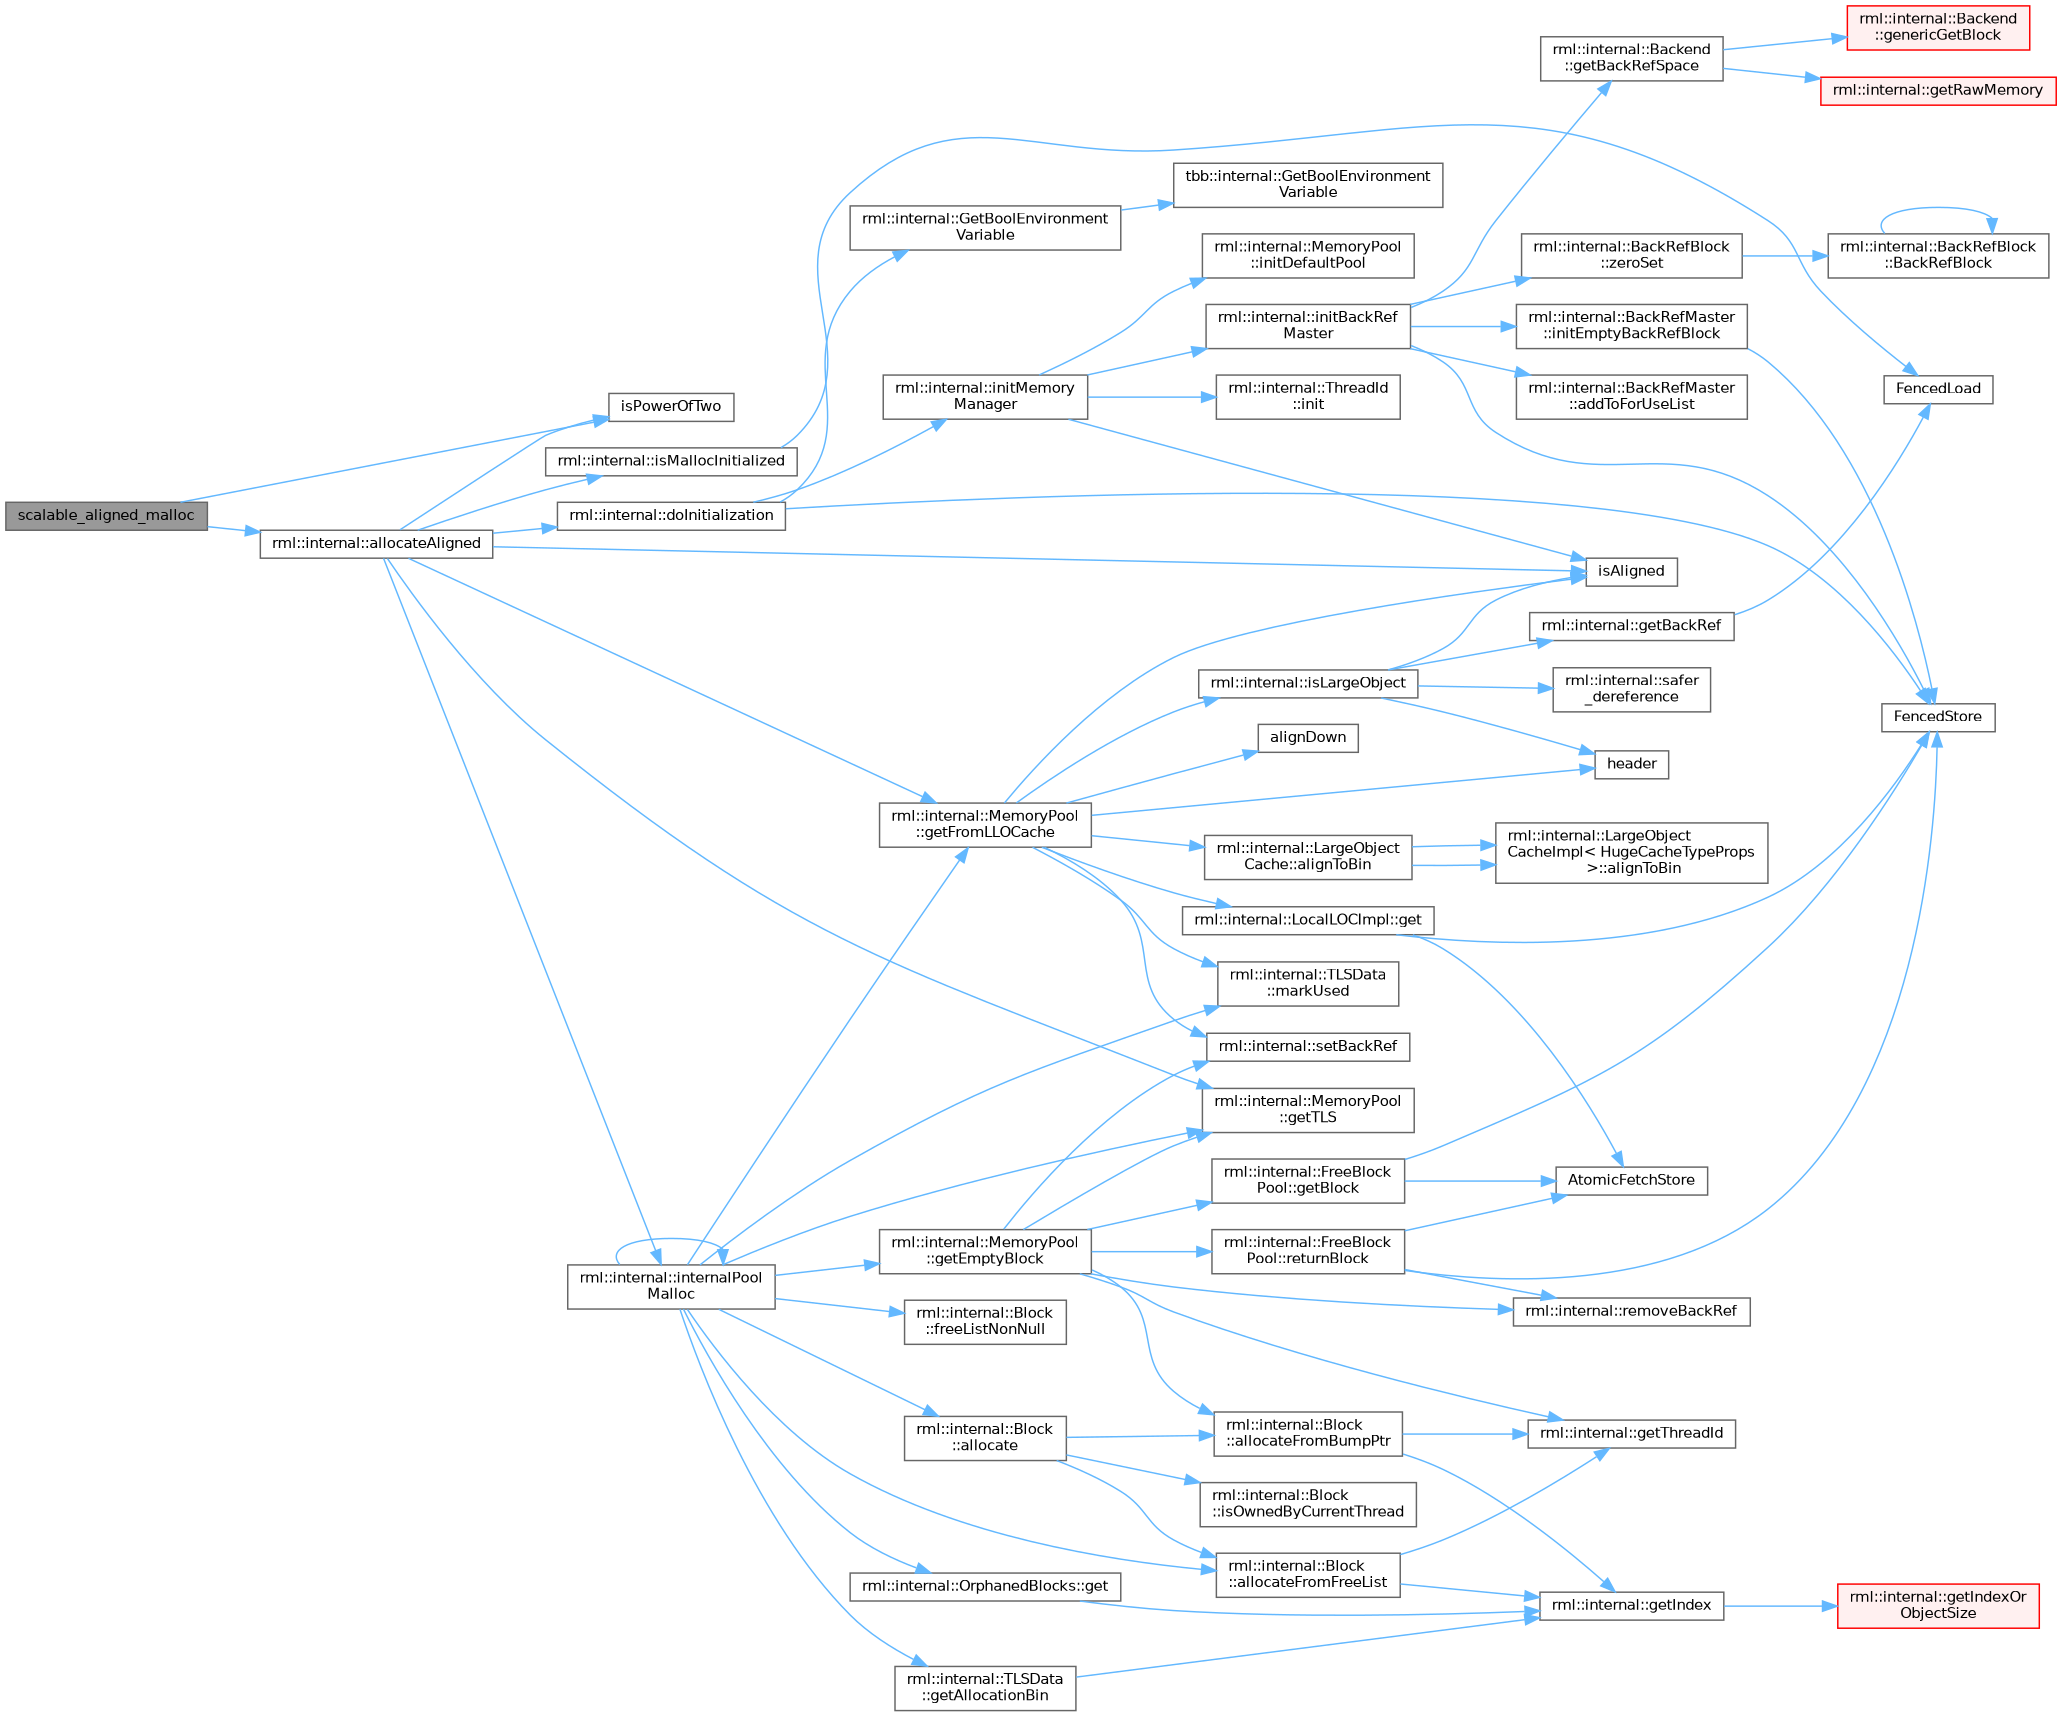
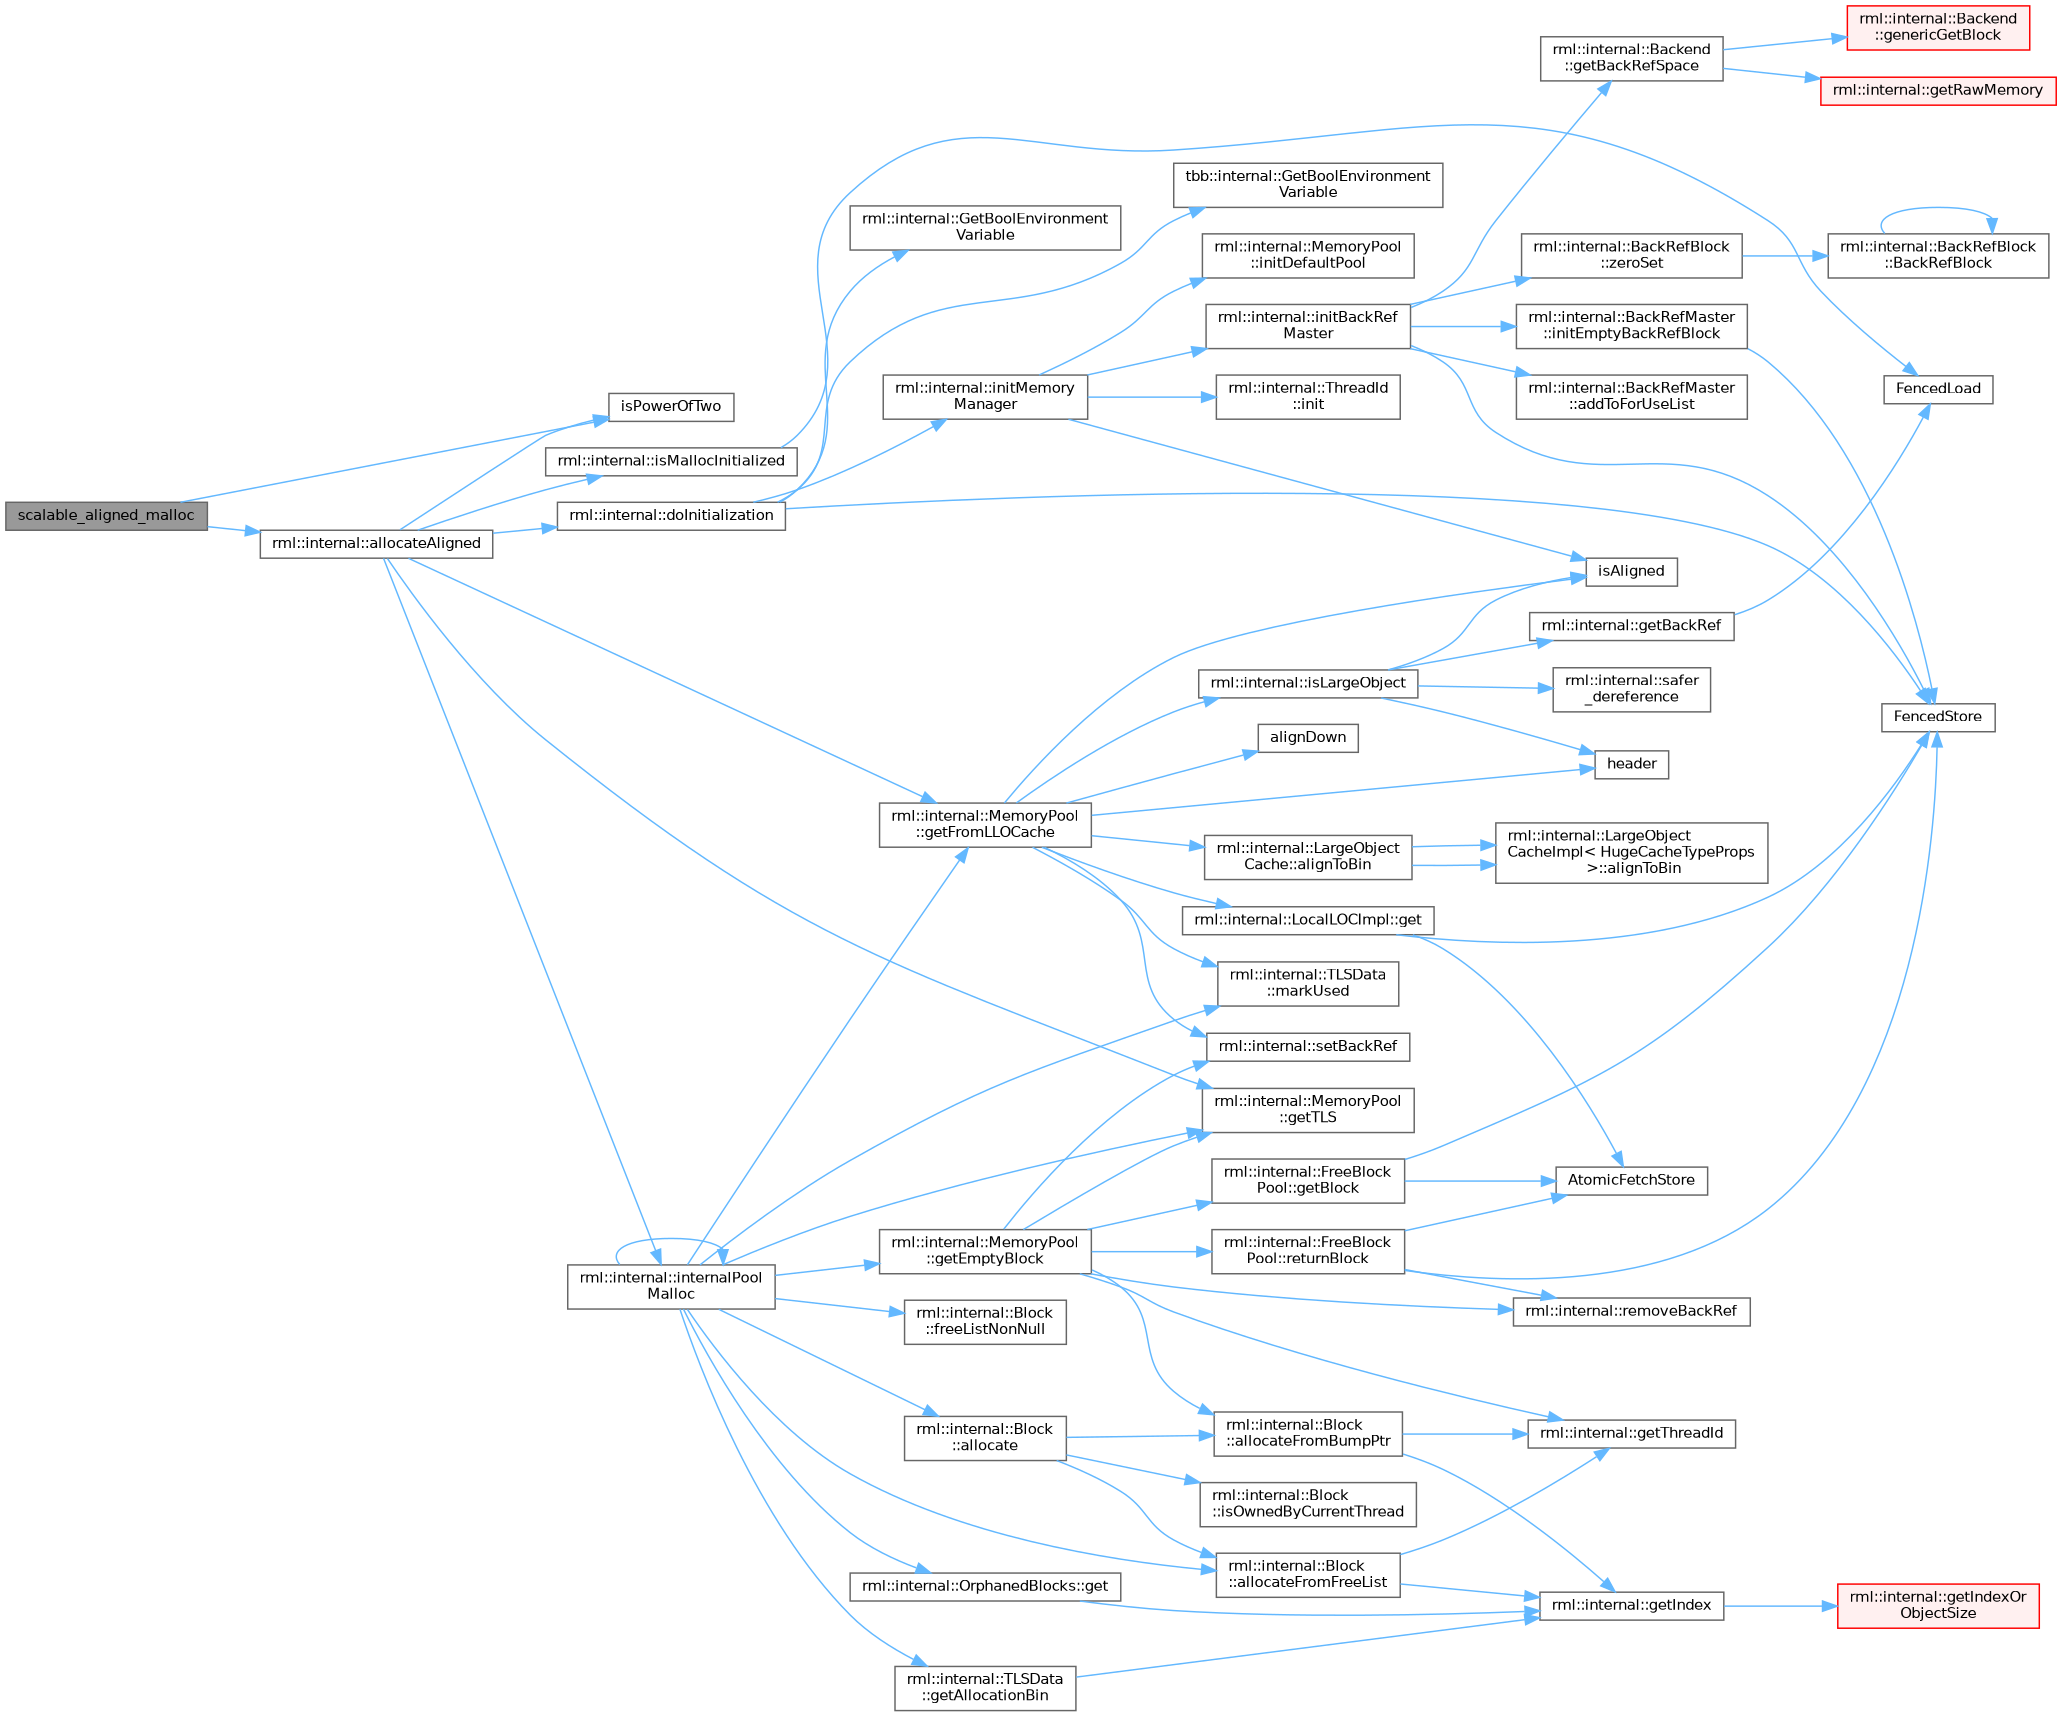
edge "rml::internal::GetBoolEnvironment Variable" -> "tbb::internal::GetBoolEnvironment Variable": now "rml::internal::doInitialization" -> "tbb::internal::GetBoolEnvironment Variable"
edge "rml::internal::allocateAligned" -> "isAligned": removed
